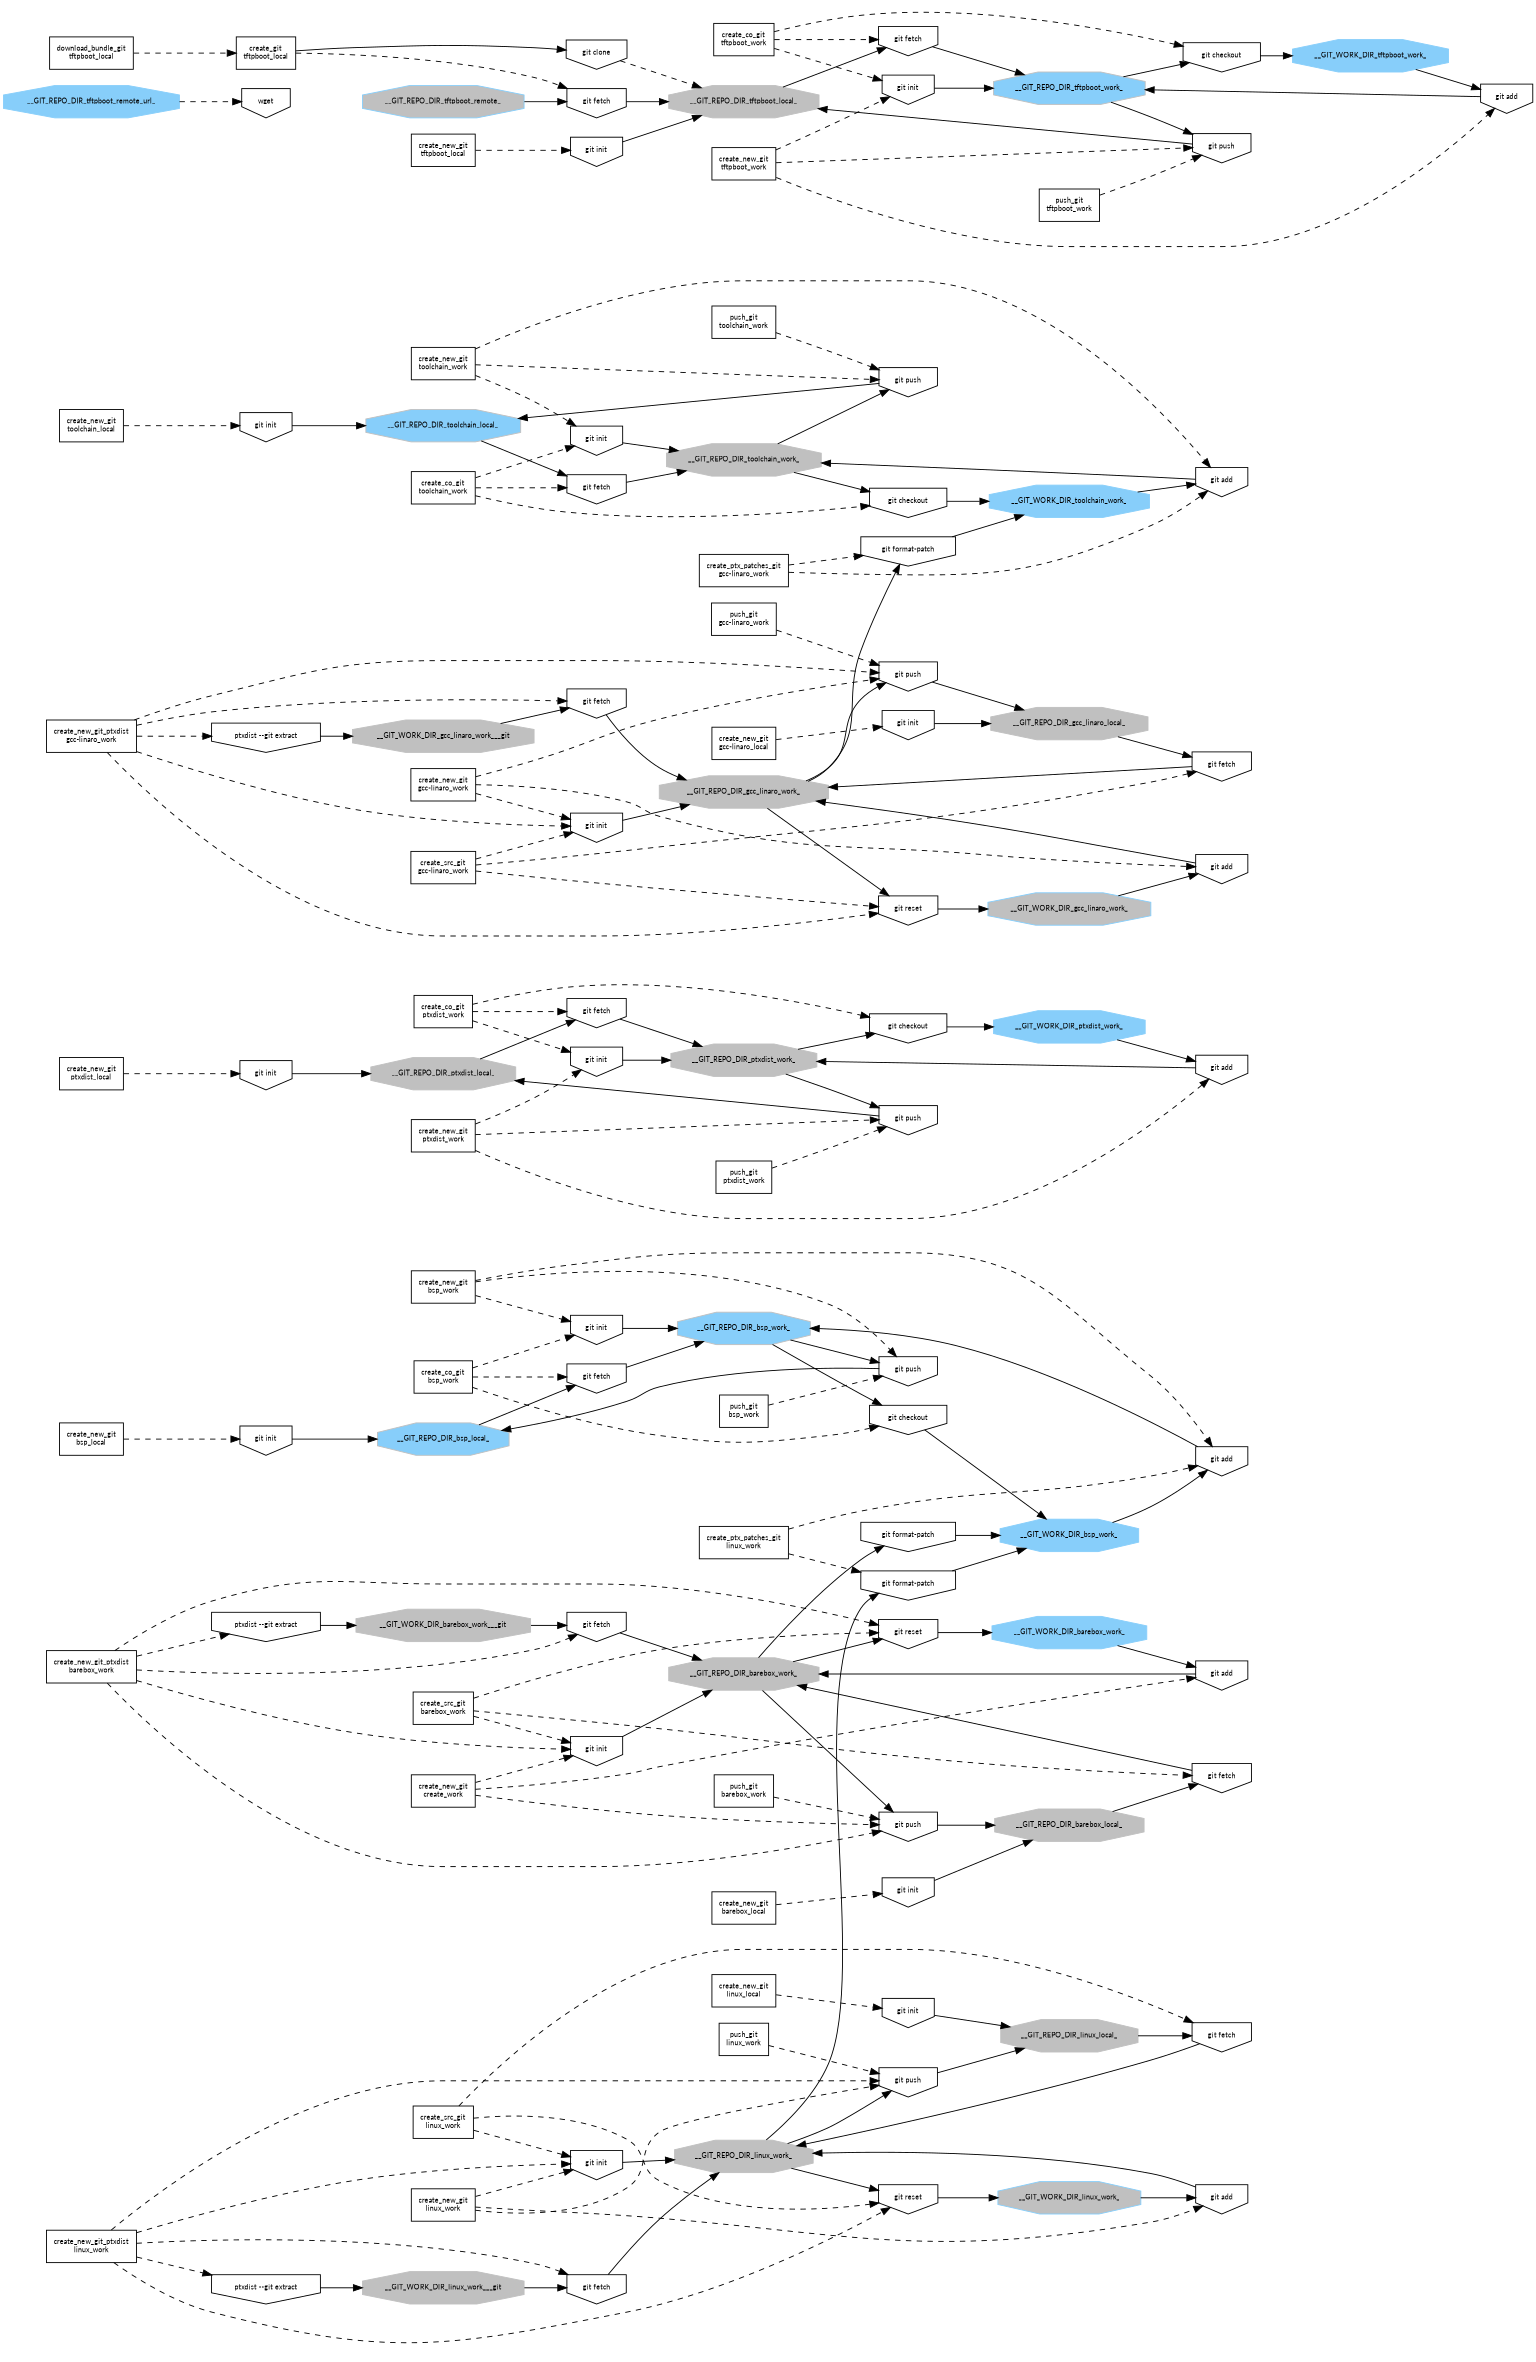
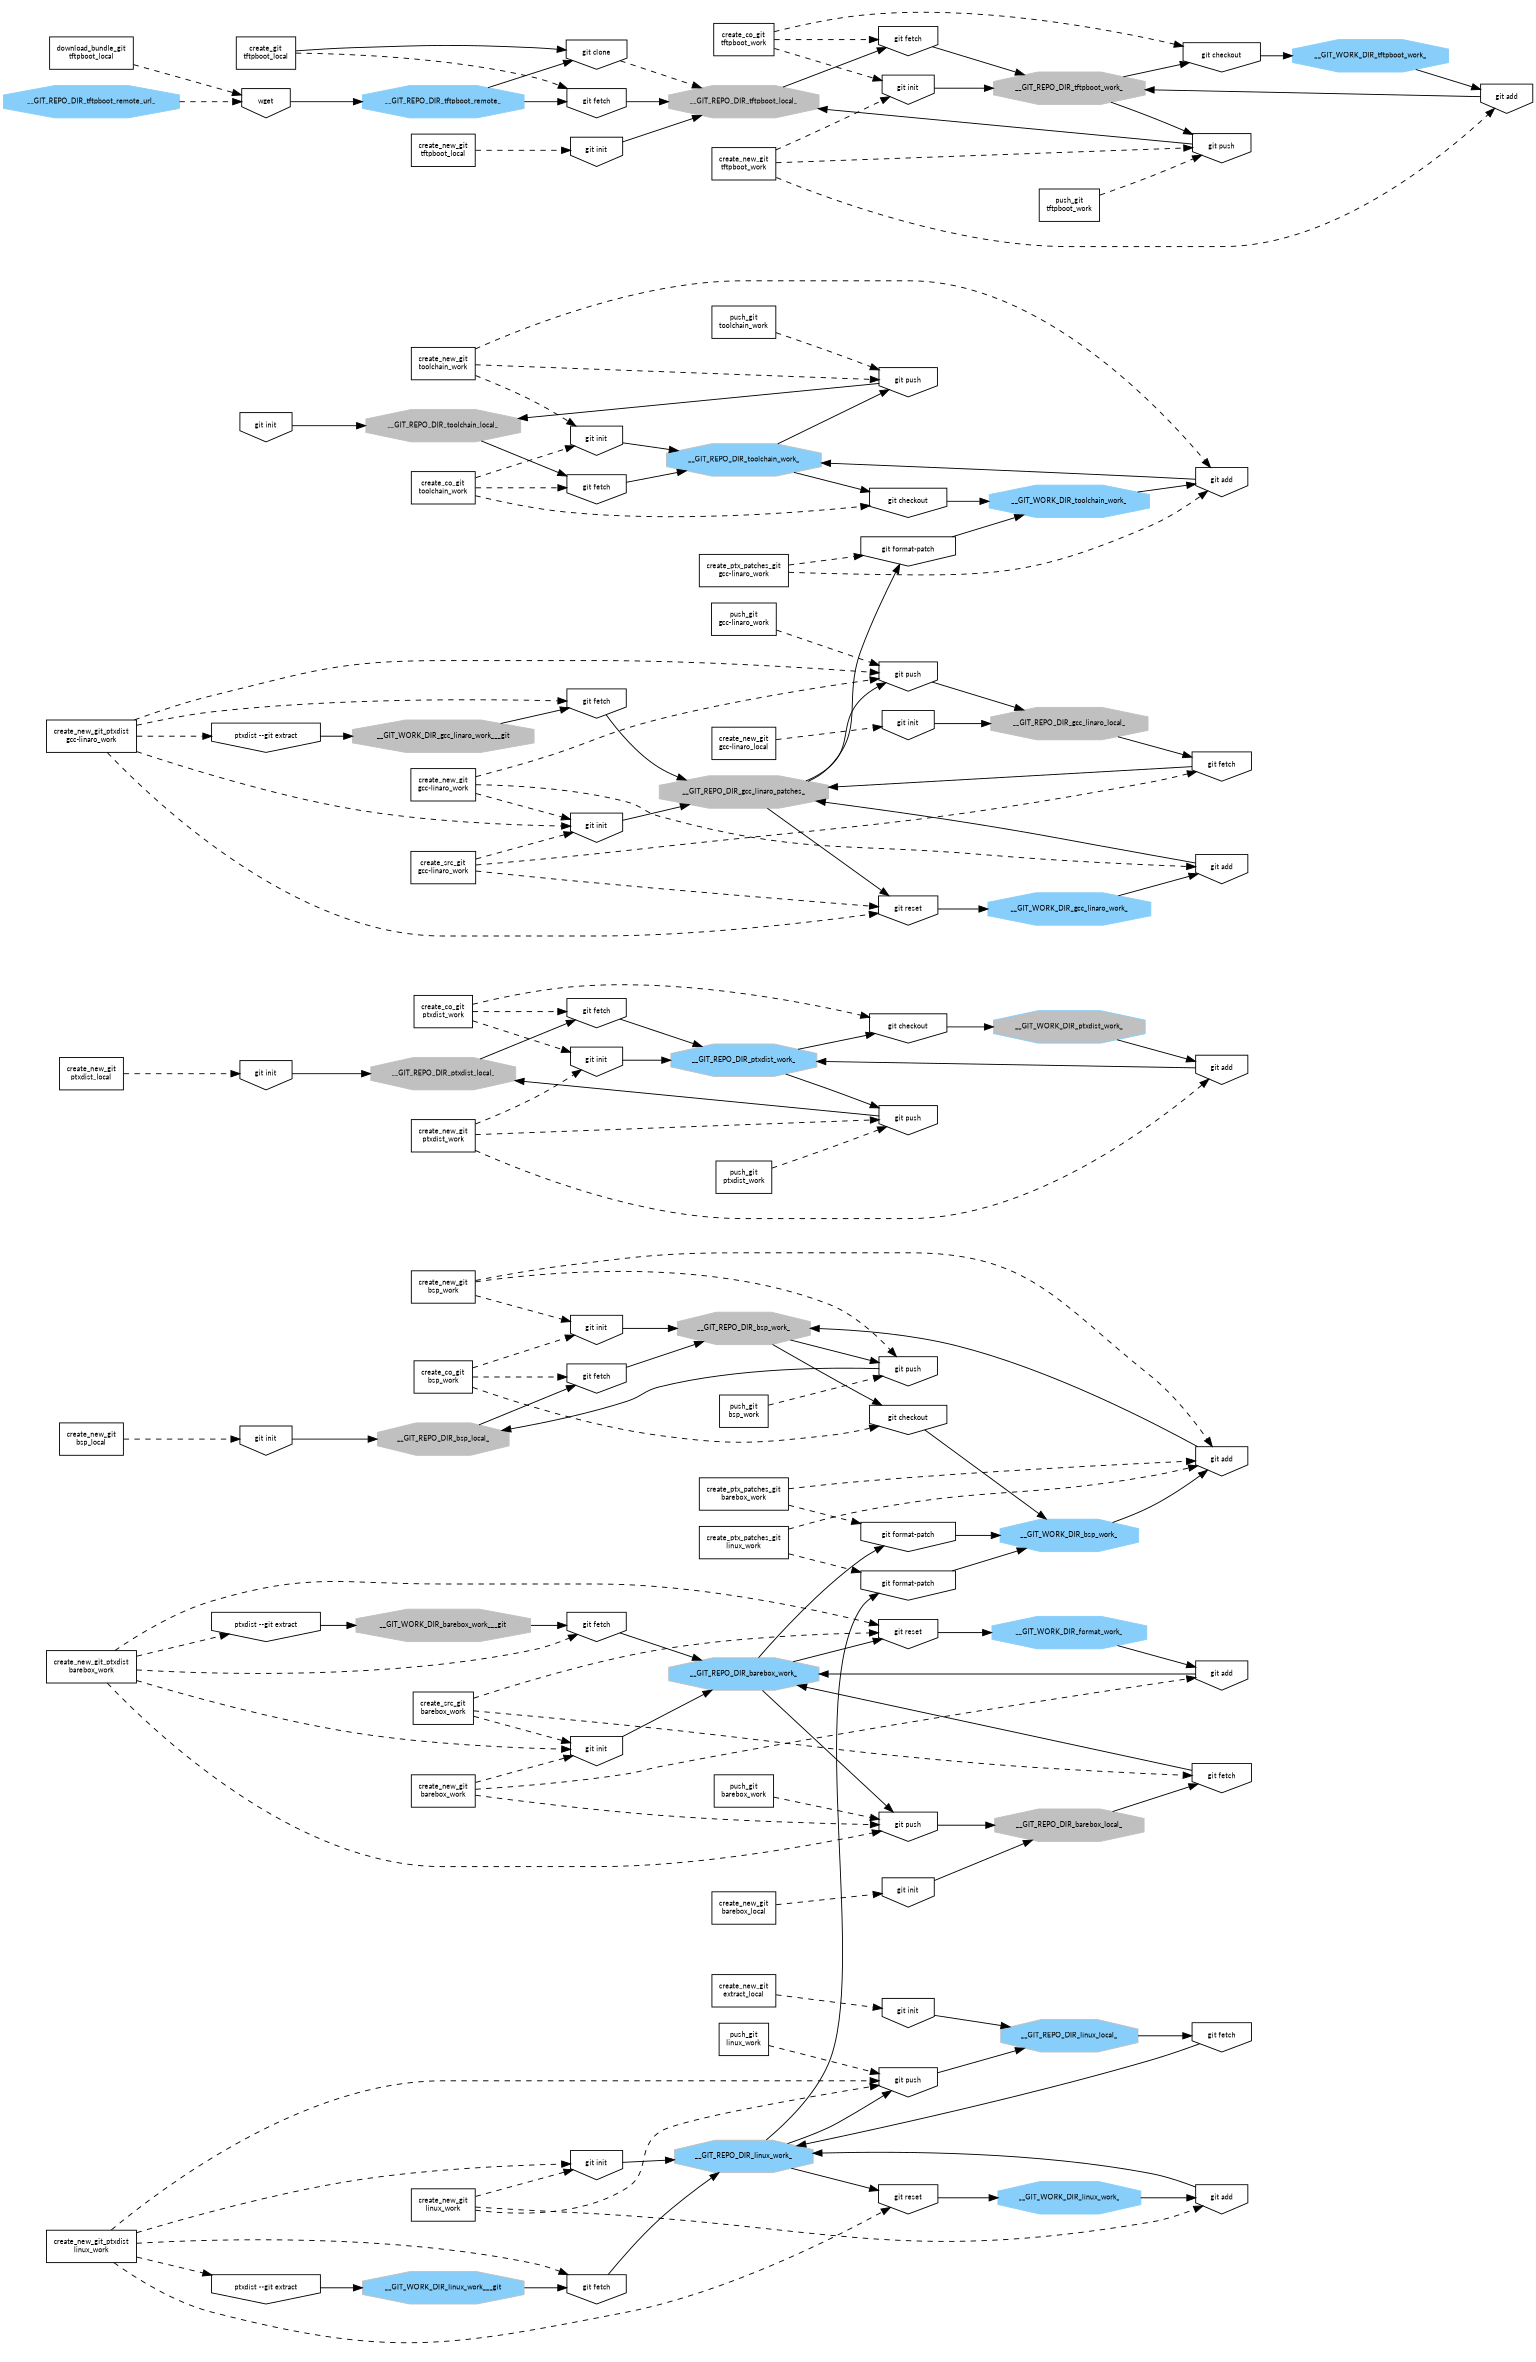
edge "download_bundle_git tftpboot_local" -> "create_git tftpboot_local": now "download_bundle_git tftpboot_local" -> "wget"
edge "__GIT_REPO_DIR_tftpboot_remote_" -> "git clone": added
node "__GIT_REPO_DIR_tftpboot_work_": fillcolor lightskyblue -> grey
edge "wget" -> "__GIT_REPO_DIR_tftpboot_remote_": added
node "__GIT_REPO_DIR_tftpboot_remote_": fillcolor grey -> lightskyblue
node "create_new_git toolchain_local": removed
node "__GIT_REPO_DIR_toolchain_local_": fillcolor lightskyblue -> grey
node "__GIT_REPO_DIR_toolchain_work_": fillcolor grey -> lightskyblue
node "__GIT_REPO_DIR_gcc_linaro_work_": label "__GIT_REPO_DIR_gcc_linaro_work_" -> "__GIT_REPO_DIR_gcc_linaro_patches_"
node "__GIT_WORK_DIR_gcc_linaro_work_": fillcolor grey -> lightskyblue
node "__GIT_WORK_DIR_ptxdist_work_": fillcolor lightskyblue -> grey
node "__GIT_REPO_DIR_ptxdist_work_": fillcolor grey -> lightskyblue
node "__GIT_REPO_DIR_bsp_work_": fillcolor lightskyblue -> grey
node "__GIT_REPO_DIR_bsp_local_": fillcolor lightskyblue -> grey
node "create_ptx_patches_git barebox_work": added
node "__GIT_WORK_DIR_barebox_work_": label "__GIT_WORK_DIR_barebox_work_" -> "__GIT_WORK_DIR_format_work_"
node "__GIT_REPO_DIR_barebox_work_": fillcolor grey -> lightskyblue
node "create_new_git create_work": label "create_new_git create_work" -> "create_new_git barebox_work"
node "create_new_git linux_local": label "create_new_git linux_local" -> "create_new_git extract_local"
node "__GIT_REPO_DIR_linux_local_": fillcolor grey -> lightskyblue
node "create_src_git linux_work": removed
node "__GIT_REPO_DIR_linux_work_": fillcolor grey -> lightskyblue
node "__GIT_WORK_DIR_linux_work_": fillcolor grey -> lightskyblue
node "__GIT_WORK_DIR_linux_work___git": fillcolor grey -> lightskyblue
